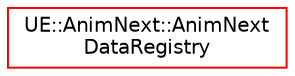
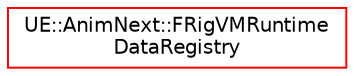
node "UE::AnimNext::AnimNext DataRegistry": label "UE::AnimNext::AnimNext DataRegistry" -> "UE::AnimNext::FRigVMRuntime DataRegistry"
